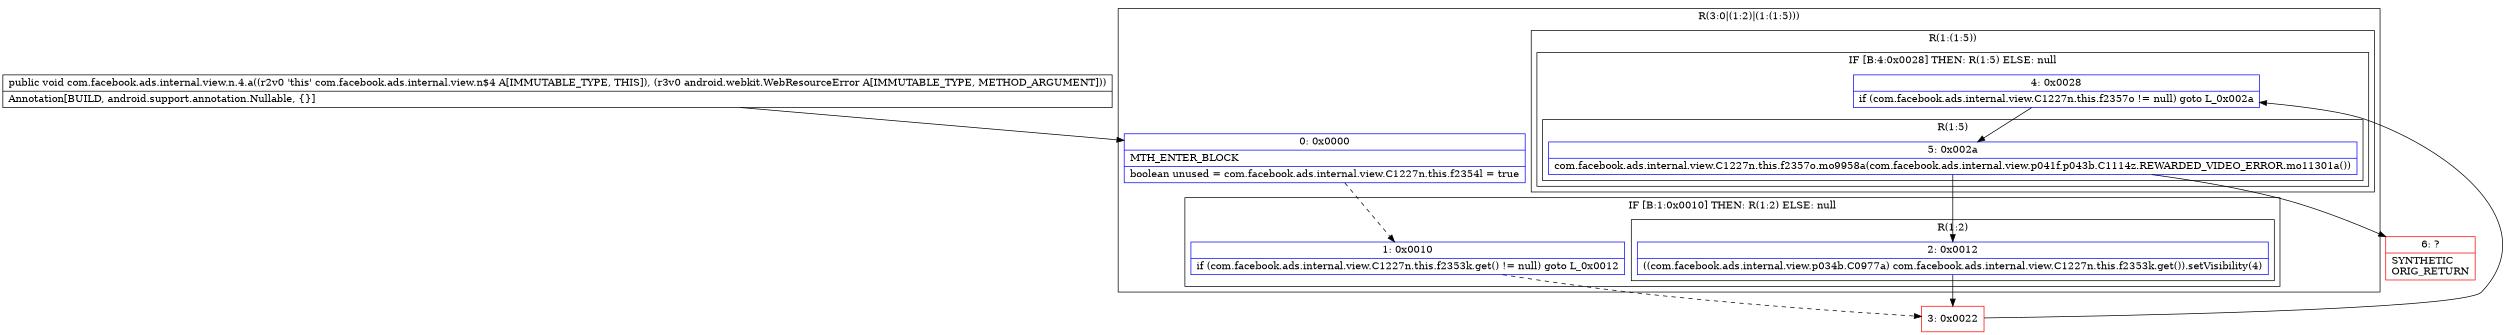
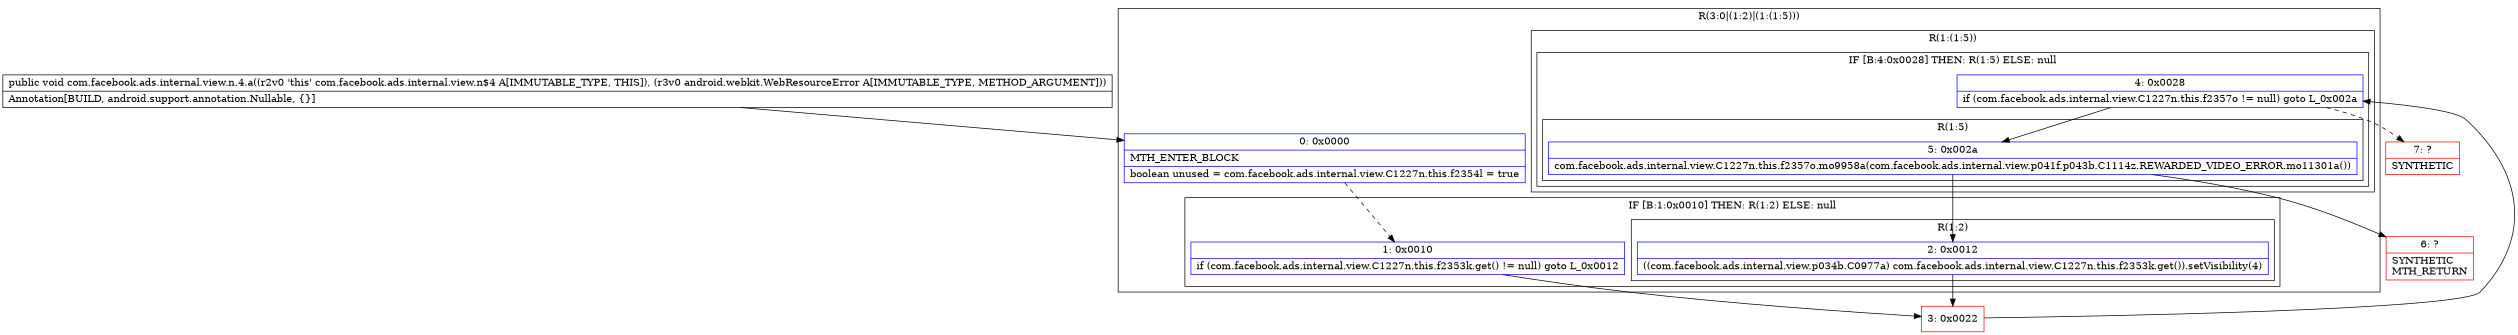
node "7: ?": added
node "6: ?": text "ORIG_RETURN" -> "MTH_RETURN"
edge "1: 0x0010" -> "3: 0x0022": style dashed -> solid
